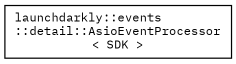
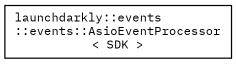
node "launchdarkly::events ::detail::AsioEventProcessor < SDK >": label "launchdarkly::events ::detail::AsioEventProcessor < SDK >" -> "launchdarkly::events ::events::AsioEventProcessor < SDK >"
